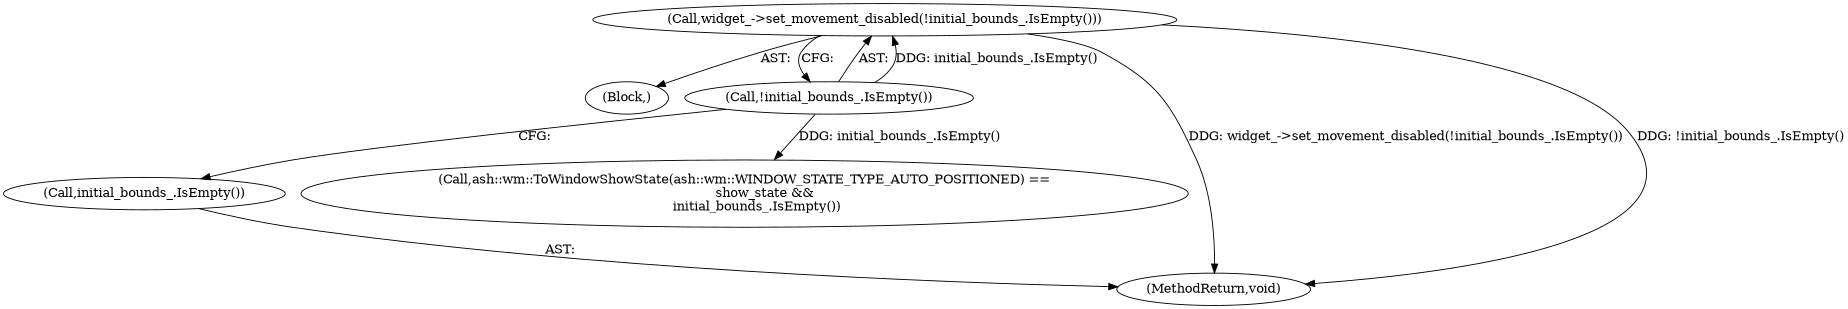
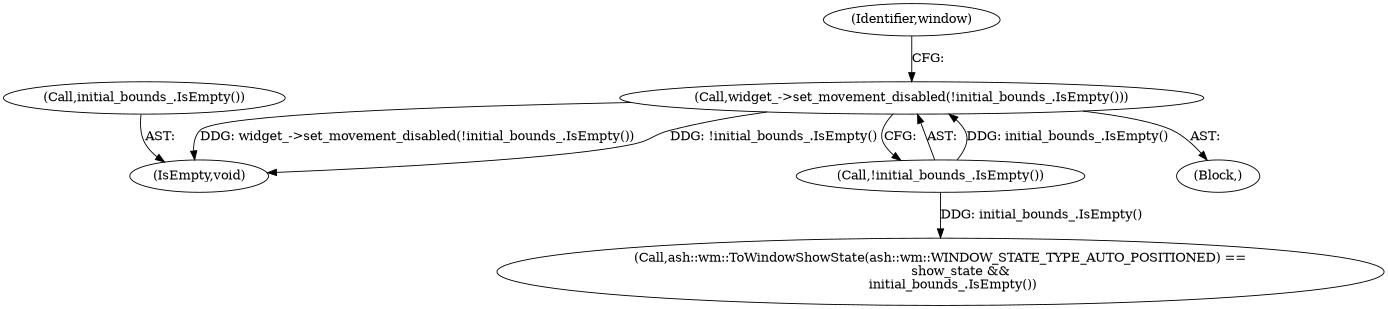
node "(Identifier,window)": added
edge "(Call,!initial_bounds_.IsEmpty())" -> "(Call,initial_bounds_.IsEmpty())": removed, label "CFG:"
node "(MethodReturn,void)": label "(MethodReturn,void)" -> "(IsEmpty,void)"
